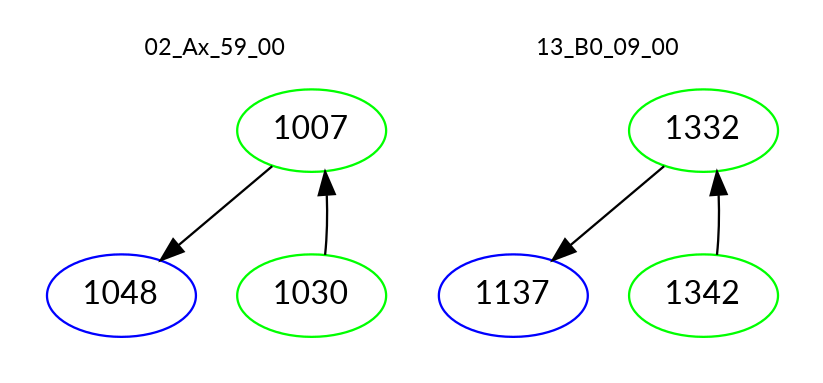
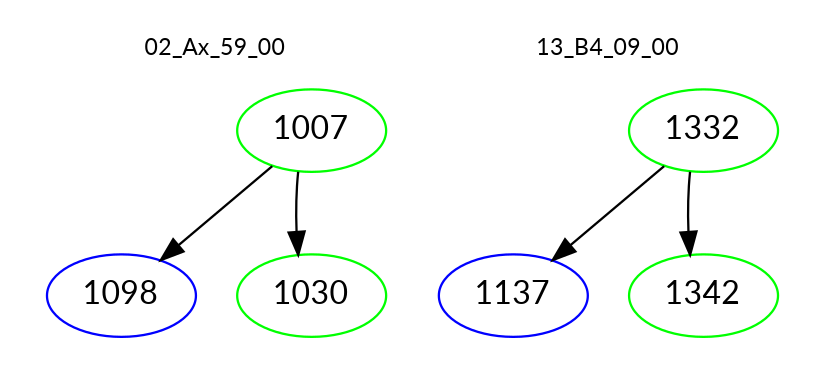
cluster "13_B0_09_00": label "13_B0_09_00" -> "13_B4_09_00"
edge "1030" -> "1007": reversed
edge "1342" -> "1332": reversed
node "1048": label "1048" -> "1098"
